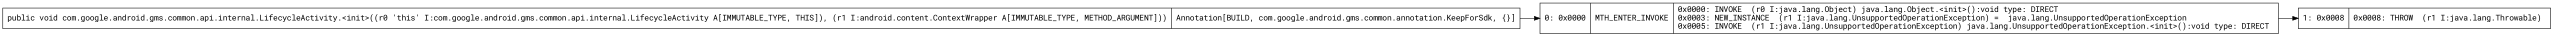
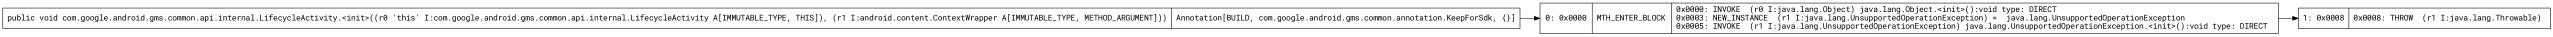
node "0: 0x0000": text "MTH_ENTER_INVOKE" -> "MTH_ENTER_BLOCK"
